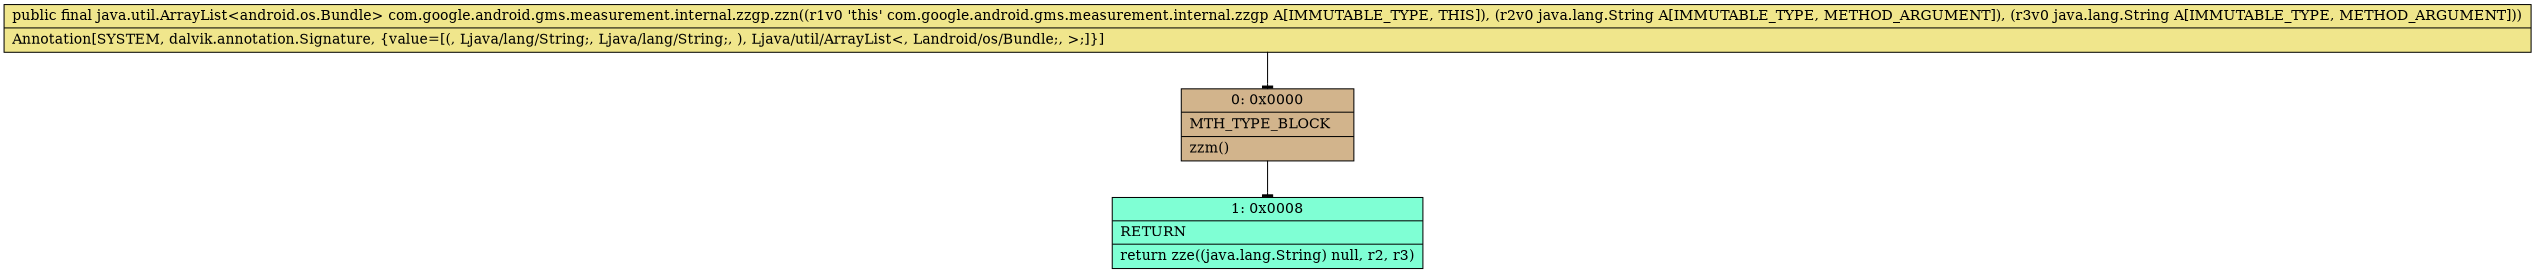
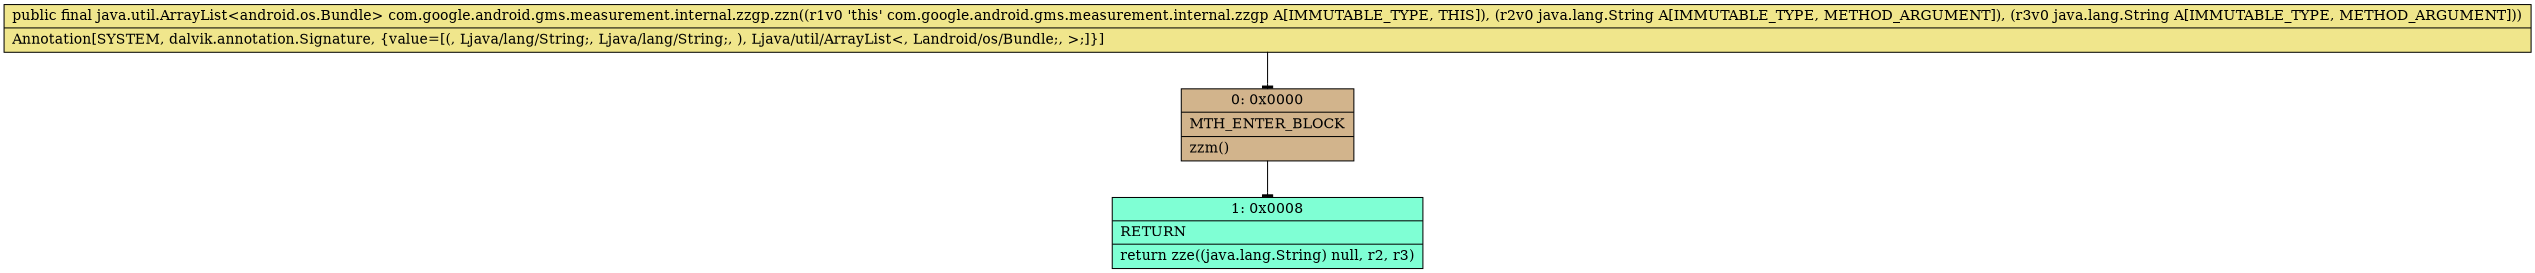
node "0: 0x0000": text "MTH_TYPE_BLOCK" -> "MTH_ENTER_BLOCK"
